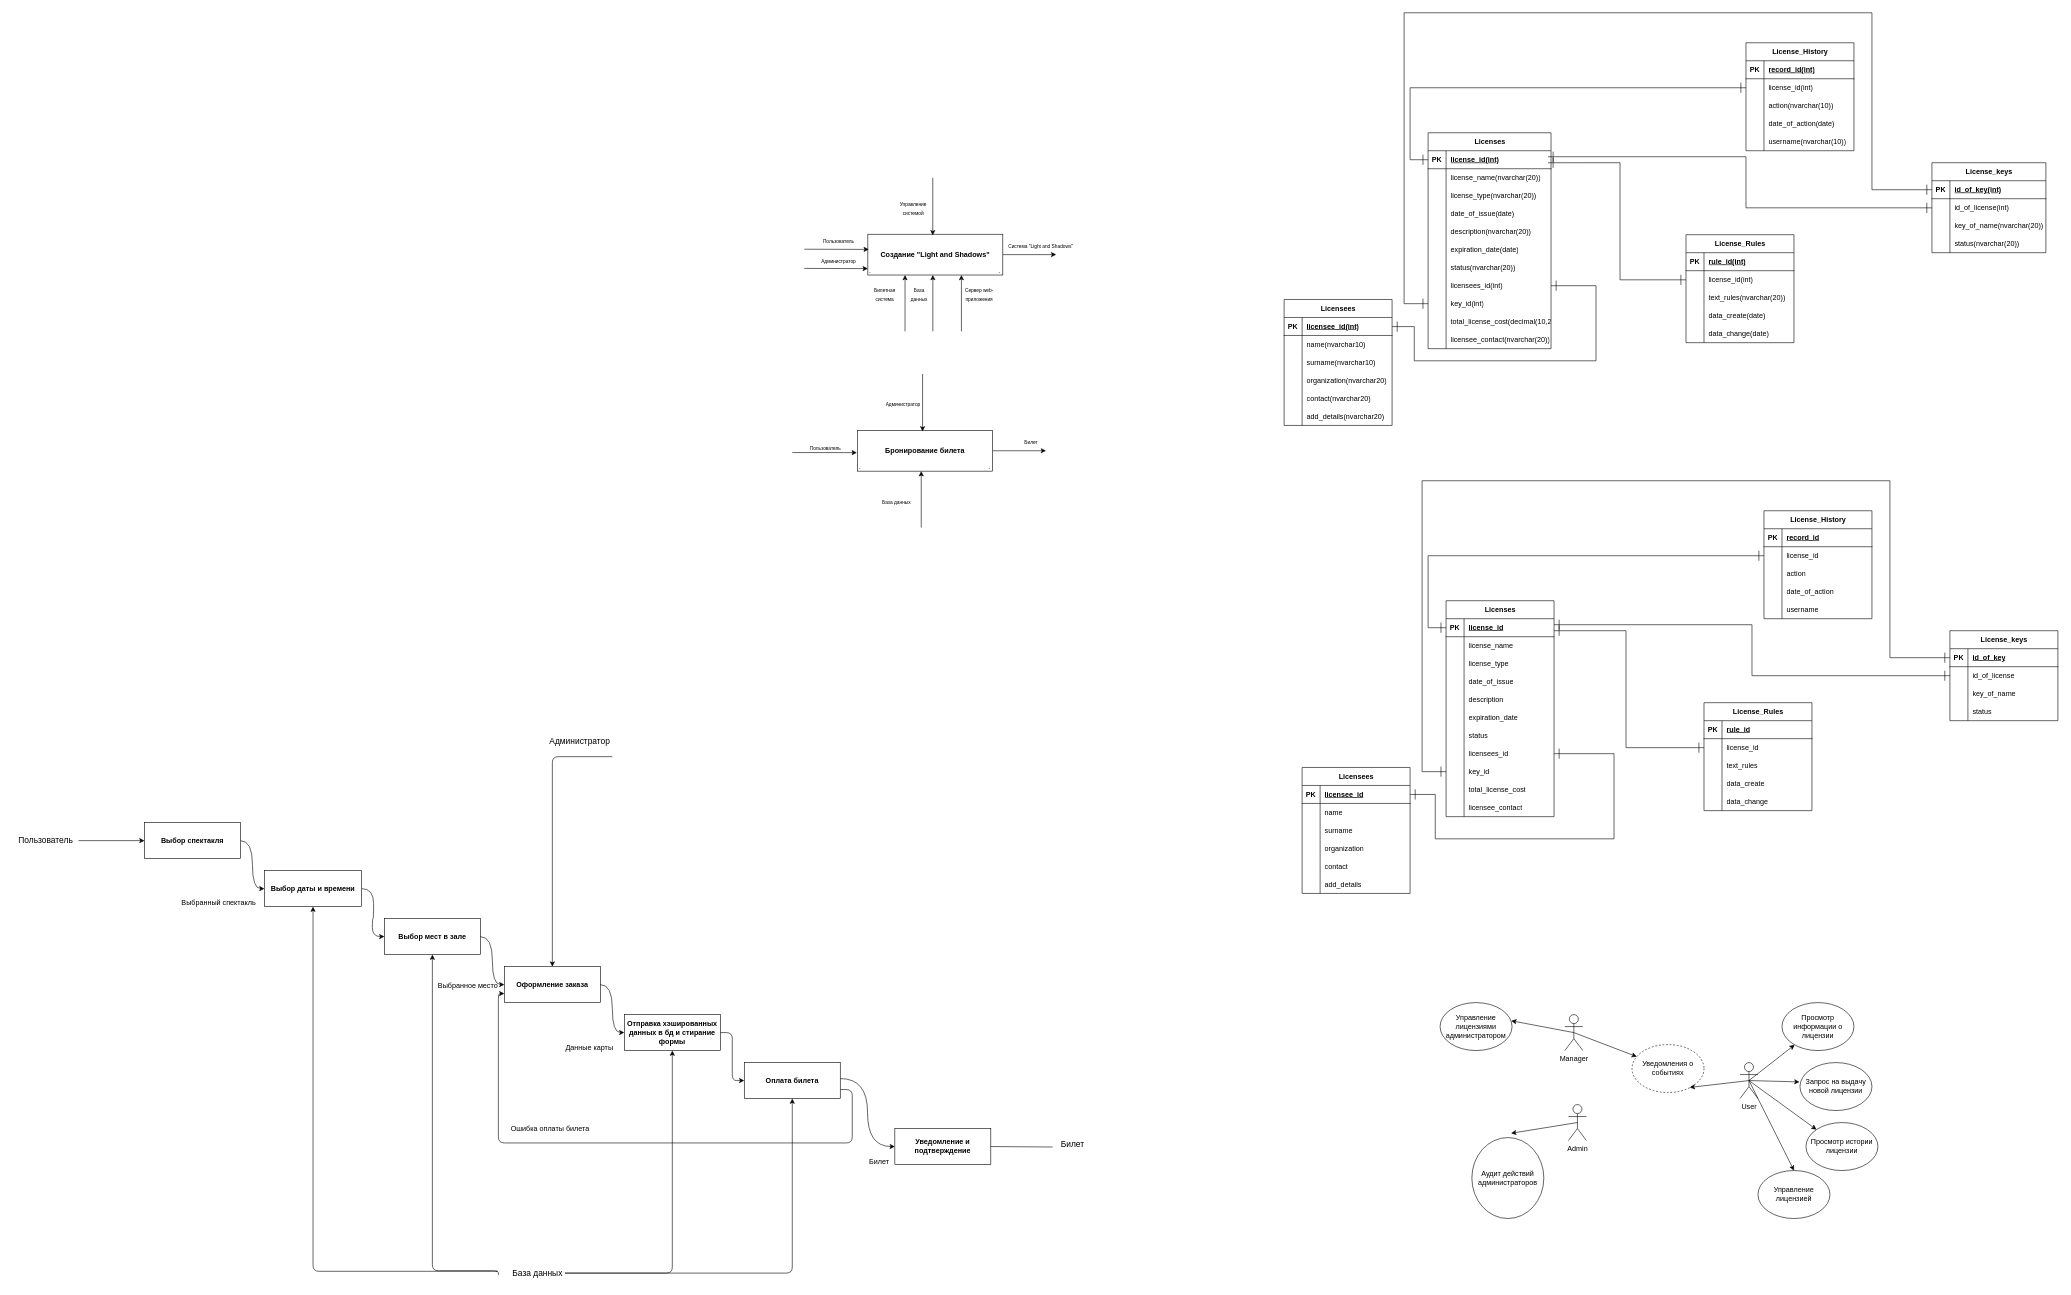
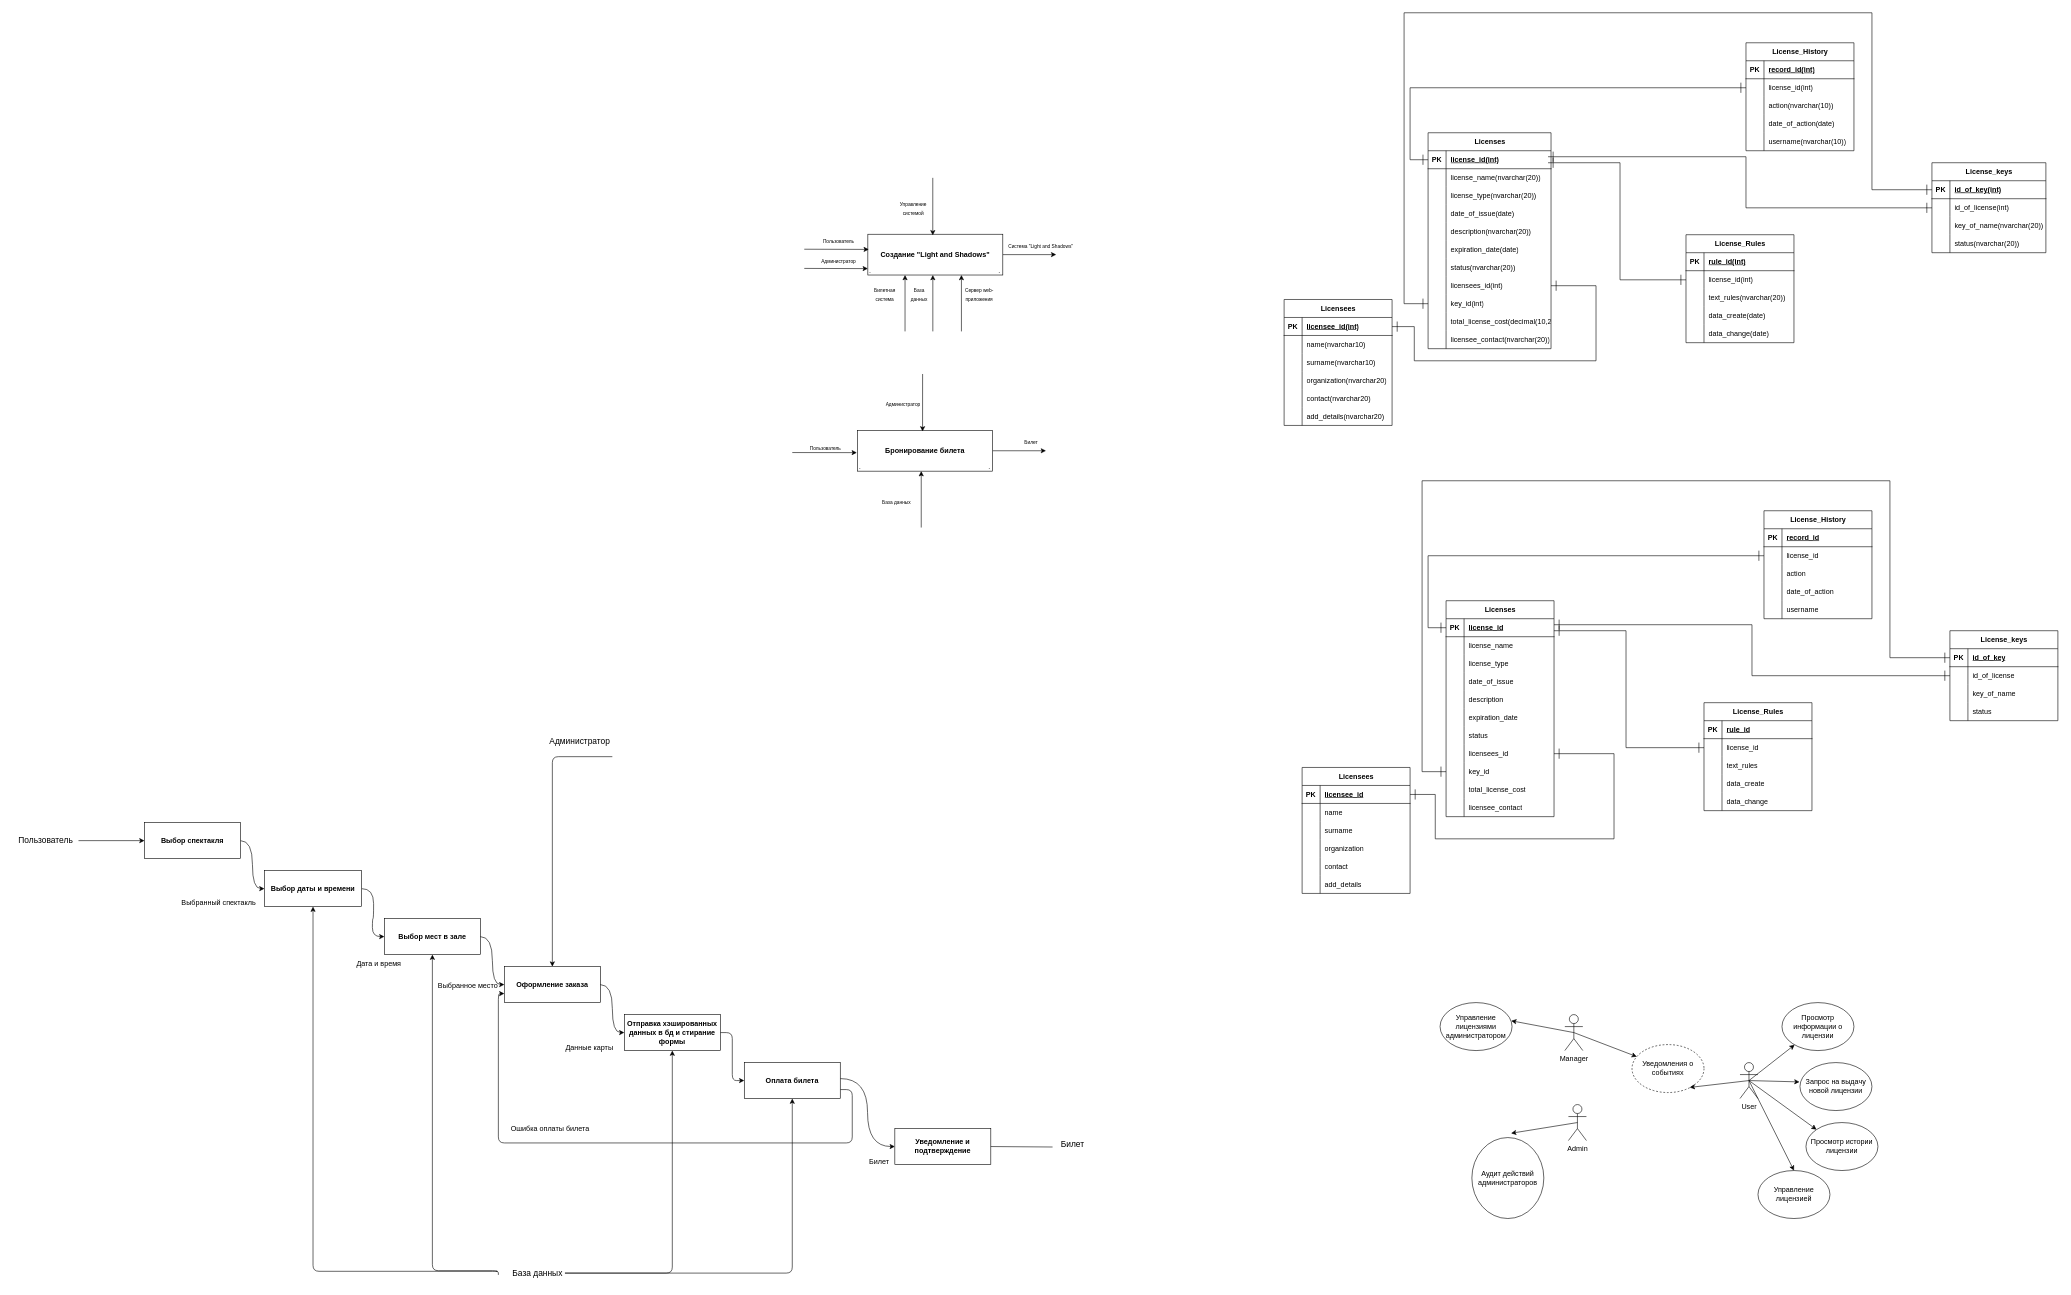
node "Дата и время": added
